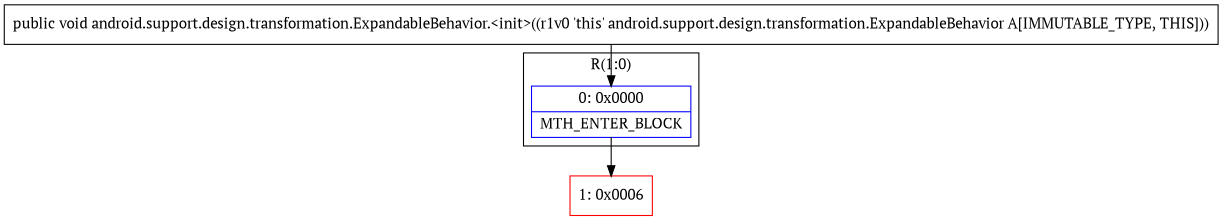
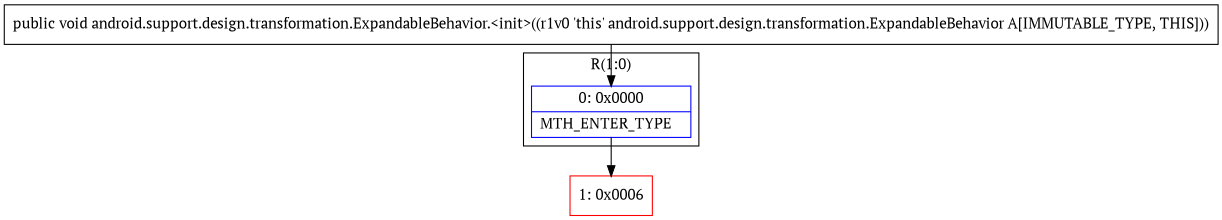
node "0: 0x0000": text "MTH_ENTER_BLOCK" -> "MTH_ENTER_TYPE"
